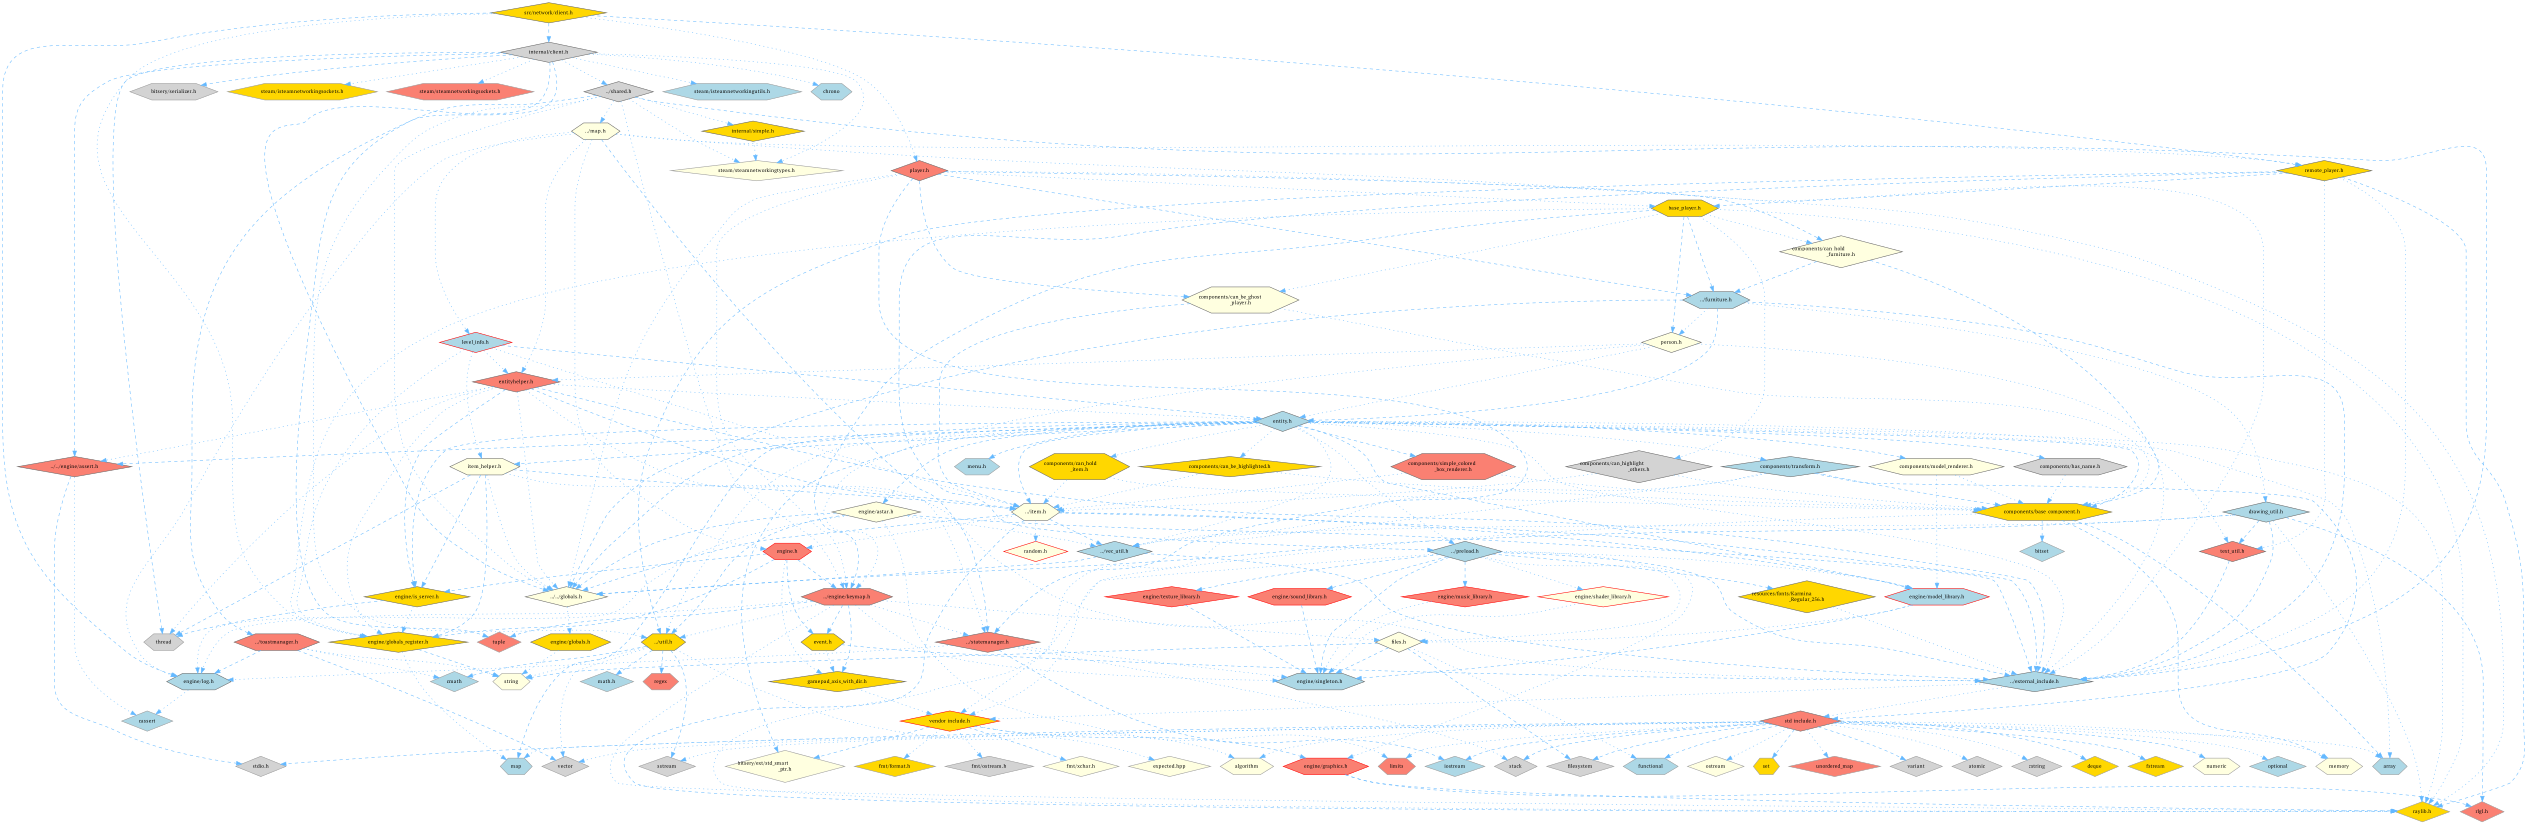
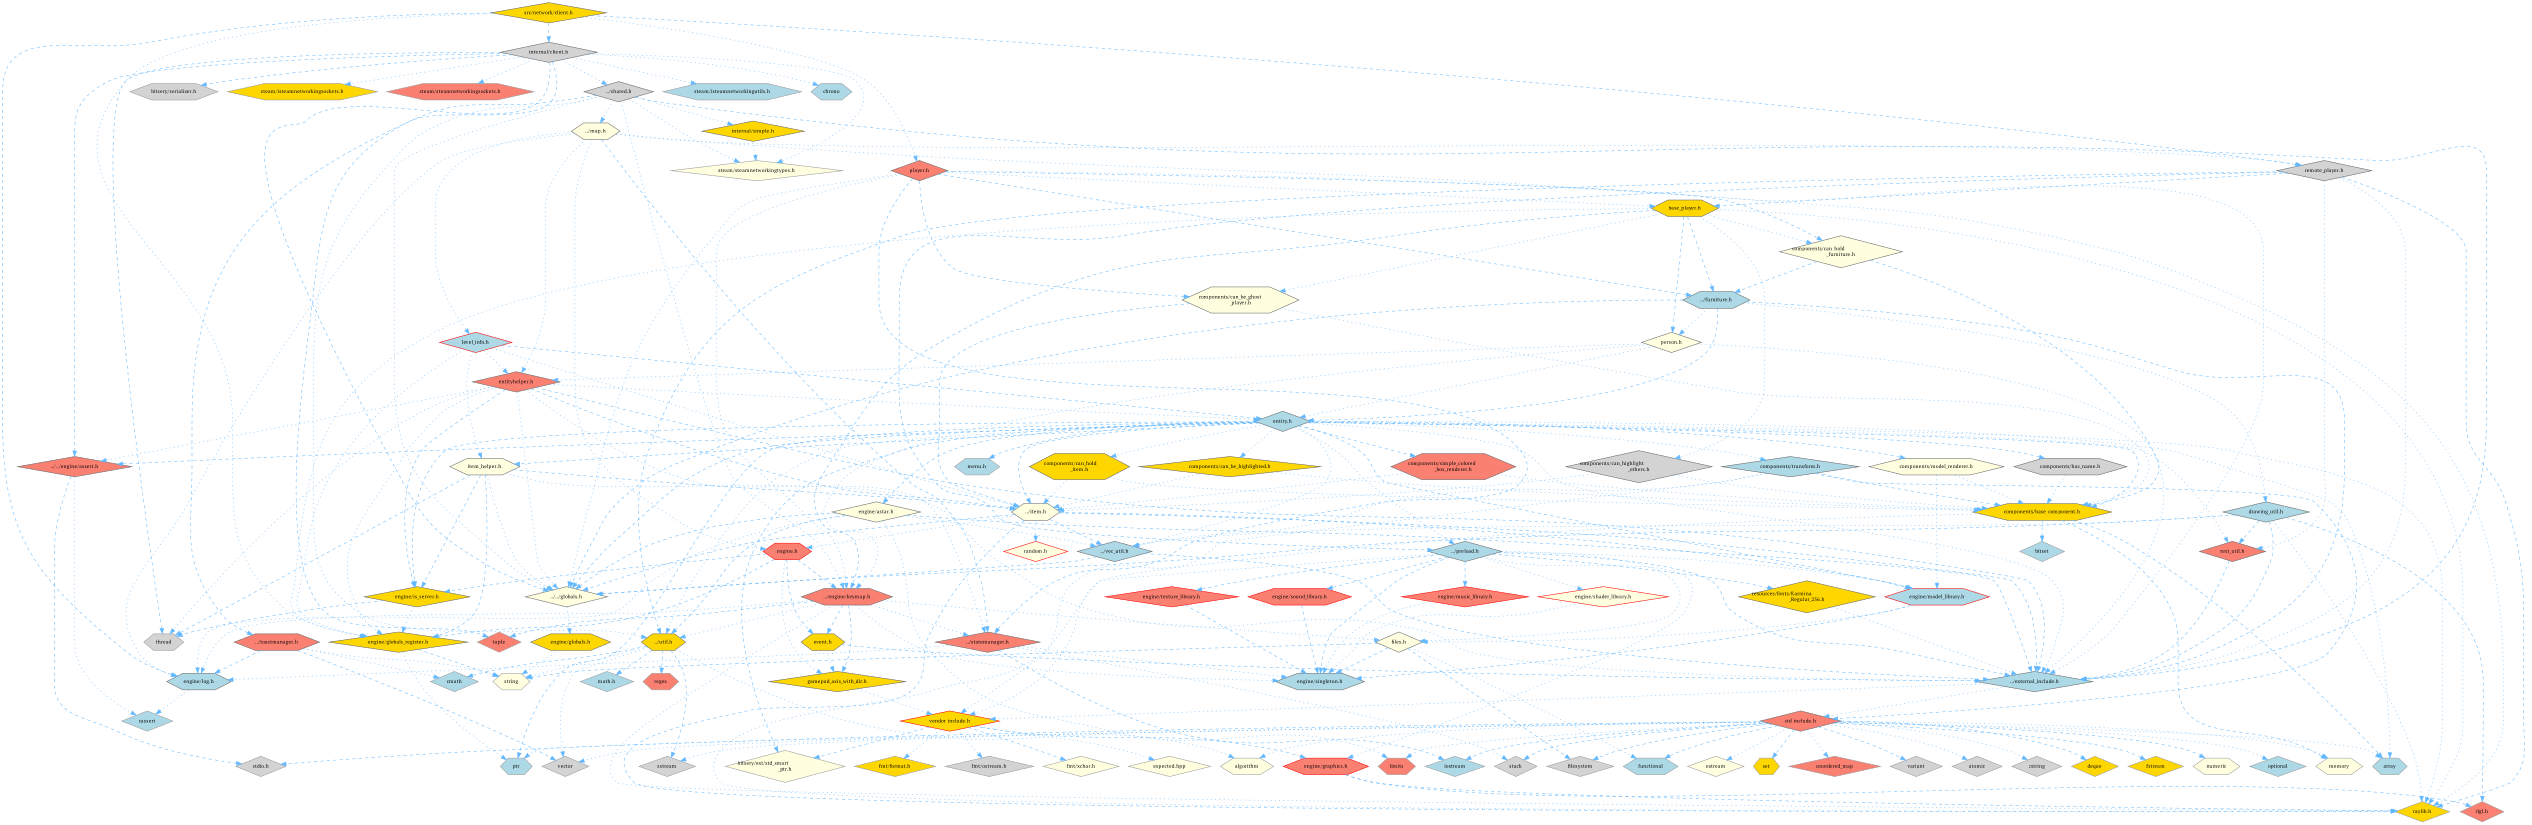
node "remote_player.h": fillcolor gold -> lightgrey
node "map": label "map" -> "ptr"
